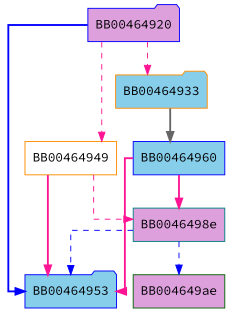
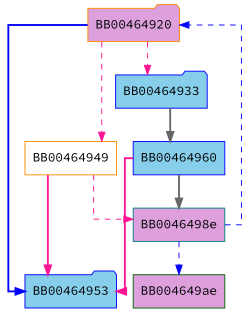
node "BB00464920": color blue -> darkorange
node "BB00464933": color darkorange -> blue
edge "BB00464960" -> "BB0046498e": color deeppink -> gray40
edge "BB0046498e" -> "BB00464953": now "BB0046498e" -> "BB00464920"
